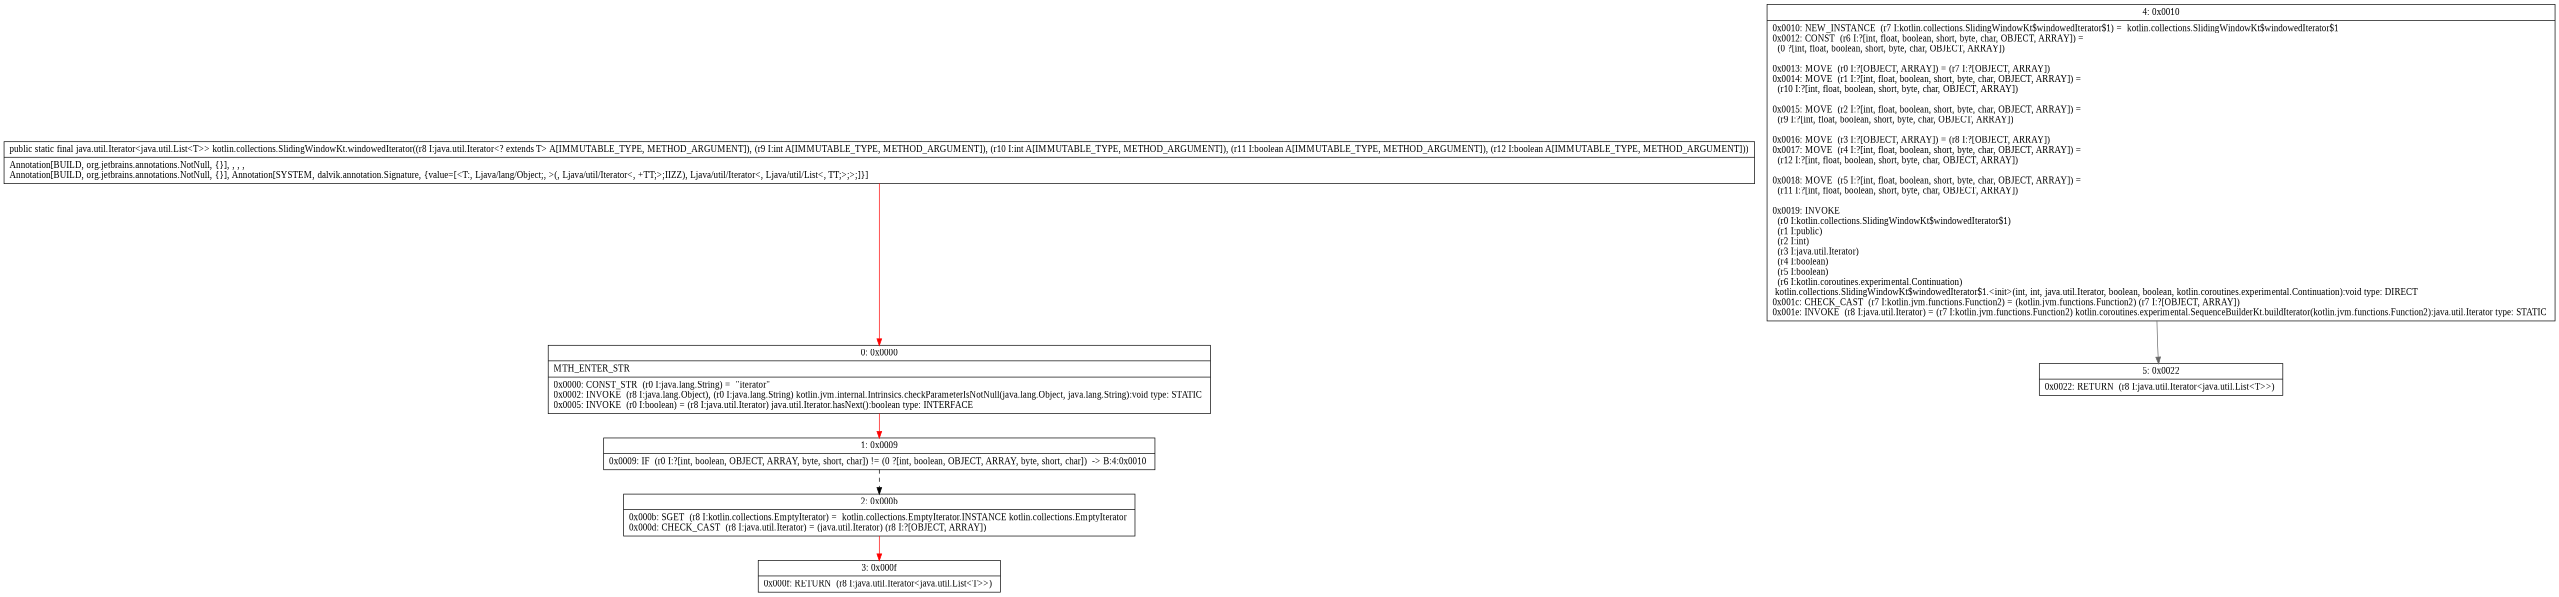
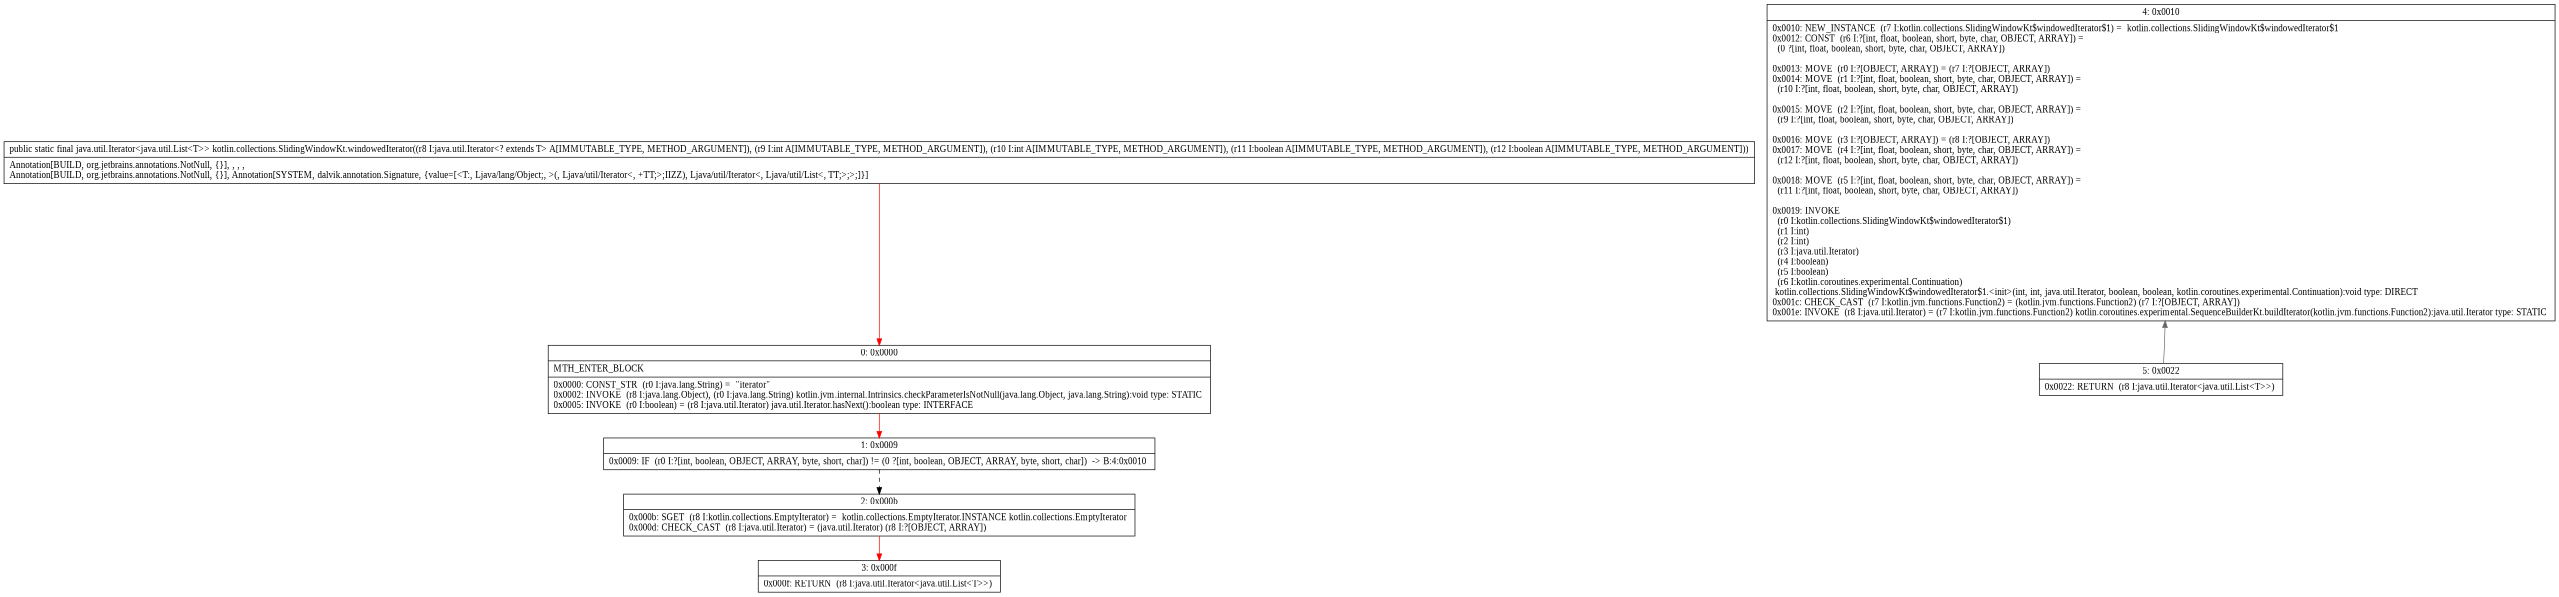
node "4: 0x0010": text "(r1 I:public)" -> "(r1 I:int)"
edge "4: 0x0010" -> "5: 0x0022": reversed
node "0: 0x0000": text "MTH_ENTER_STR" -> "MTH_ENTER_BLOCK"
